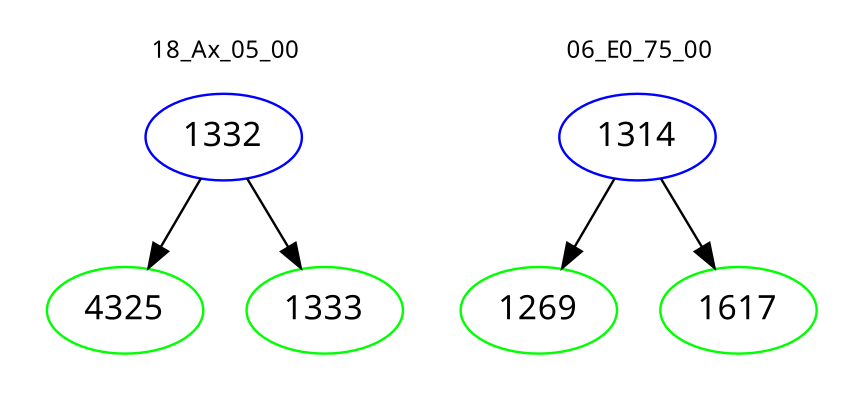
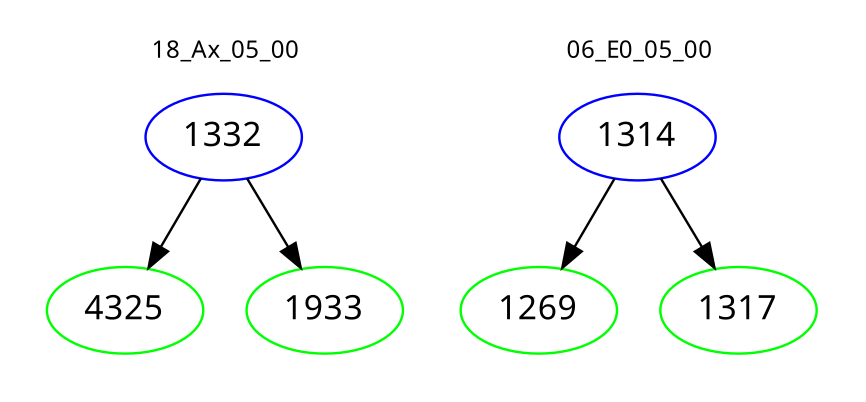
cluster "06_E0_75_00": label "06_E0_75_00" -> "06_E0_05_00"
node "1333": label "1333" -> "1933"
node "1617": label "1617" -> "1317"
